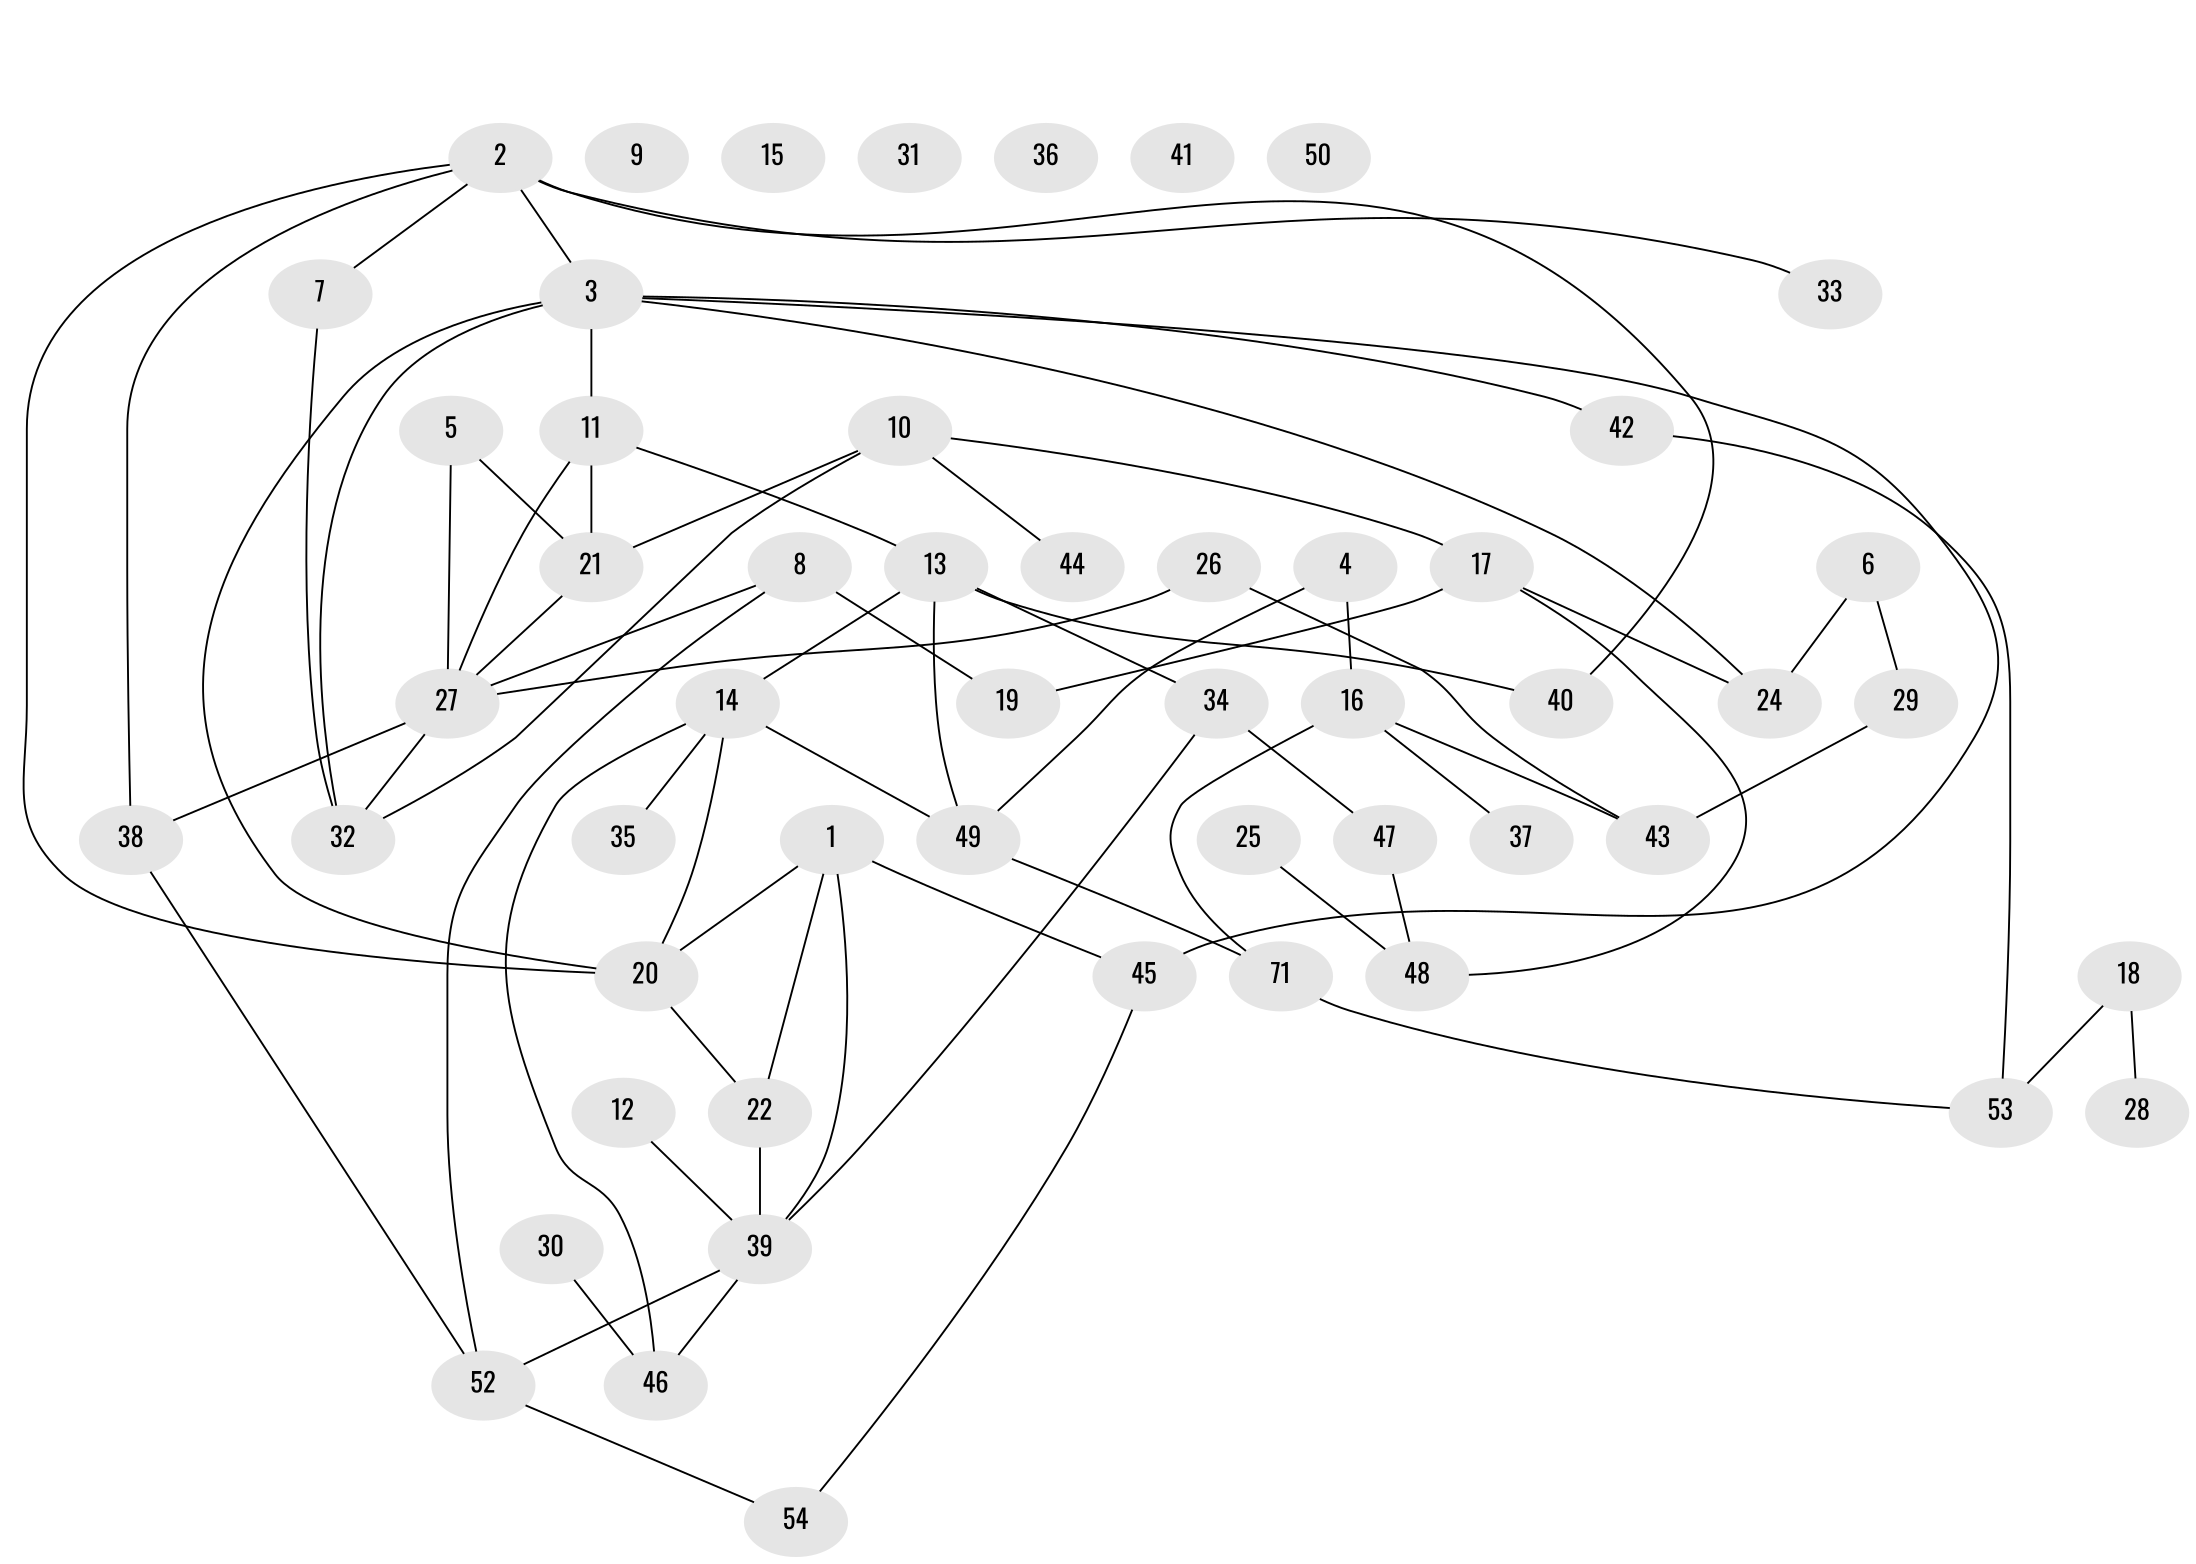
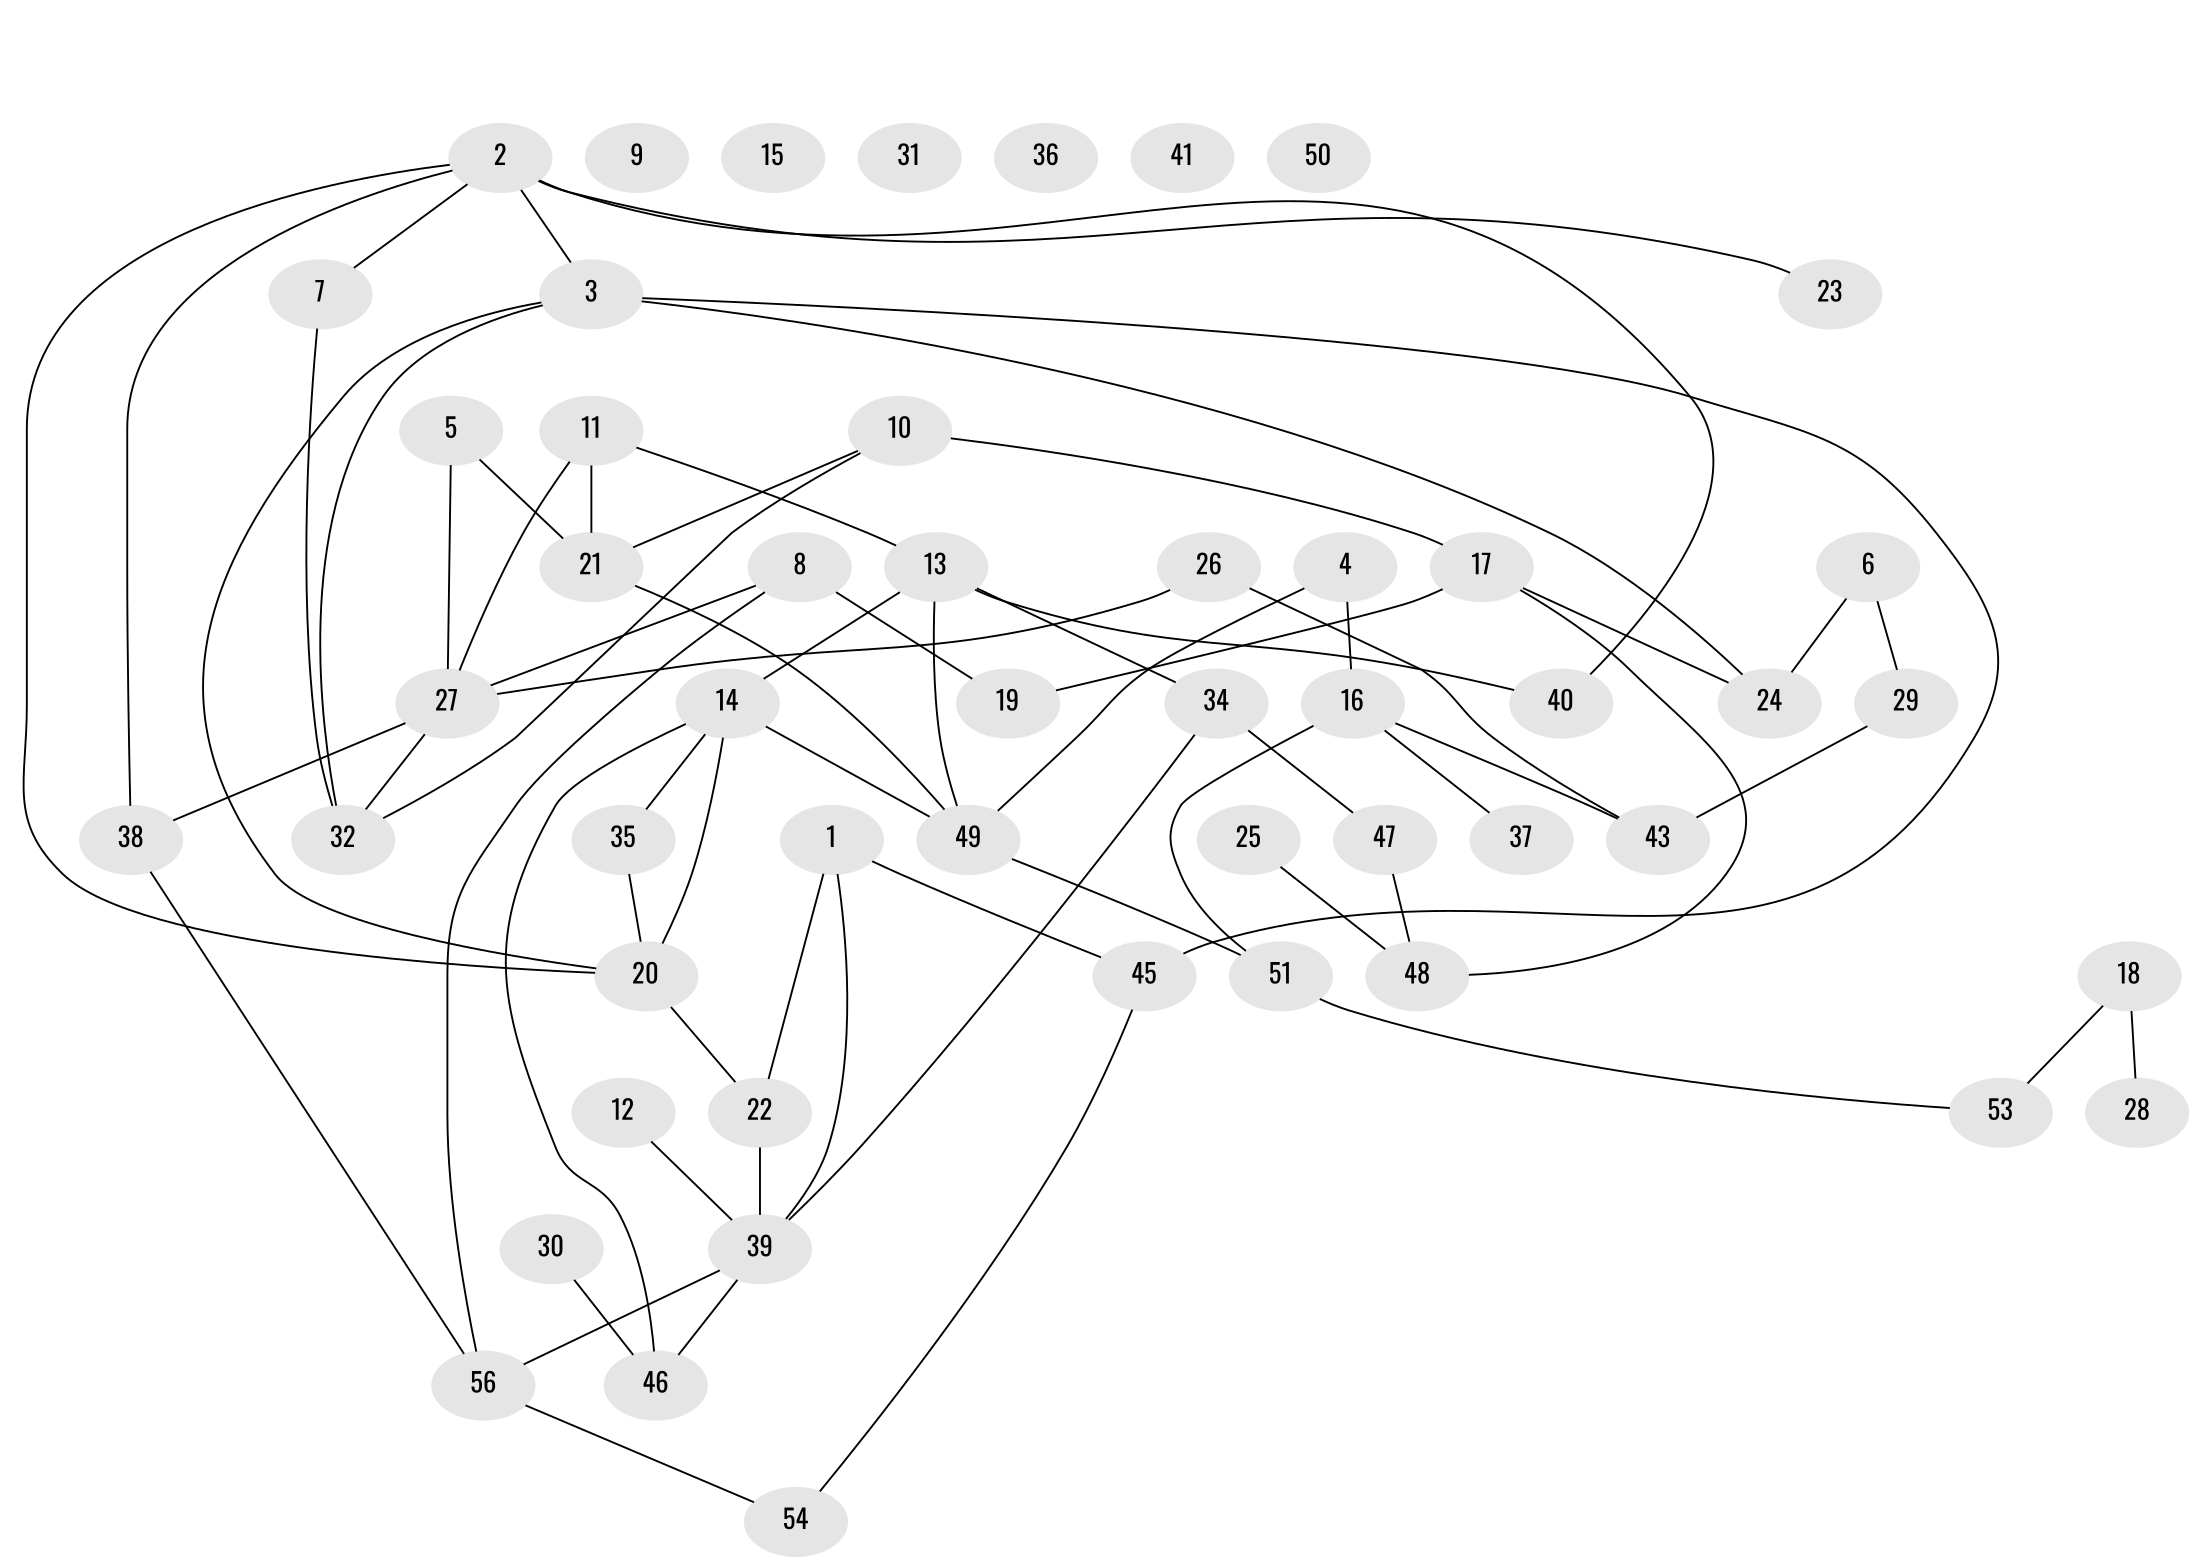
node "33": label "33" -> "23"
edge "3" -- "11": removed
node "42": removed
node "44": removed
edge "21" -- "27": now "21" -- "49"
edge "1" -- "20": now "35" -- "20"
node "71": label "71" -> "51"
node "52": label "52" -> "56"
